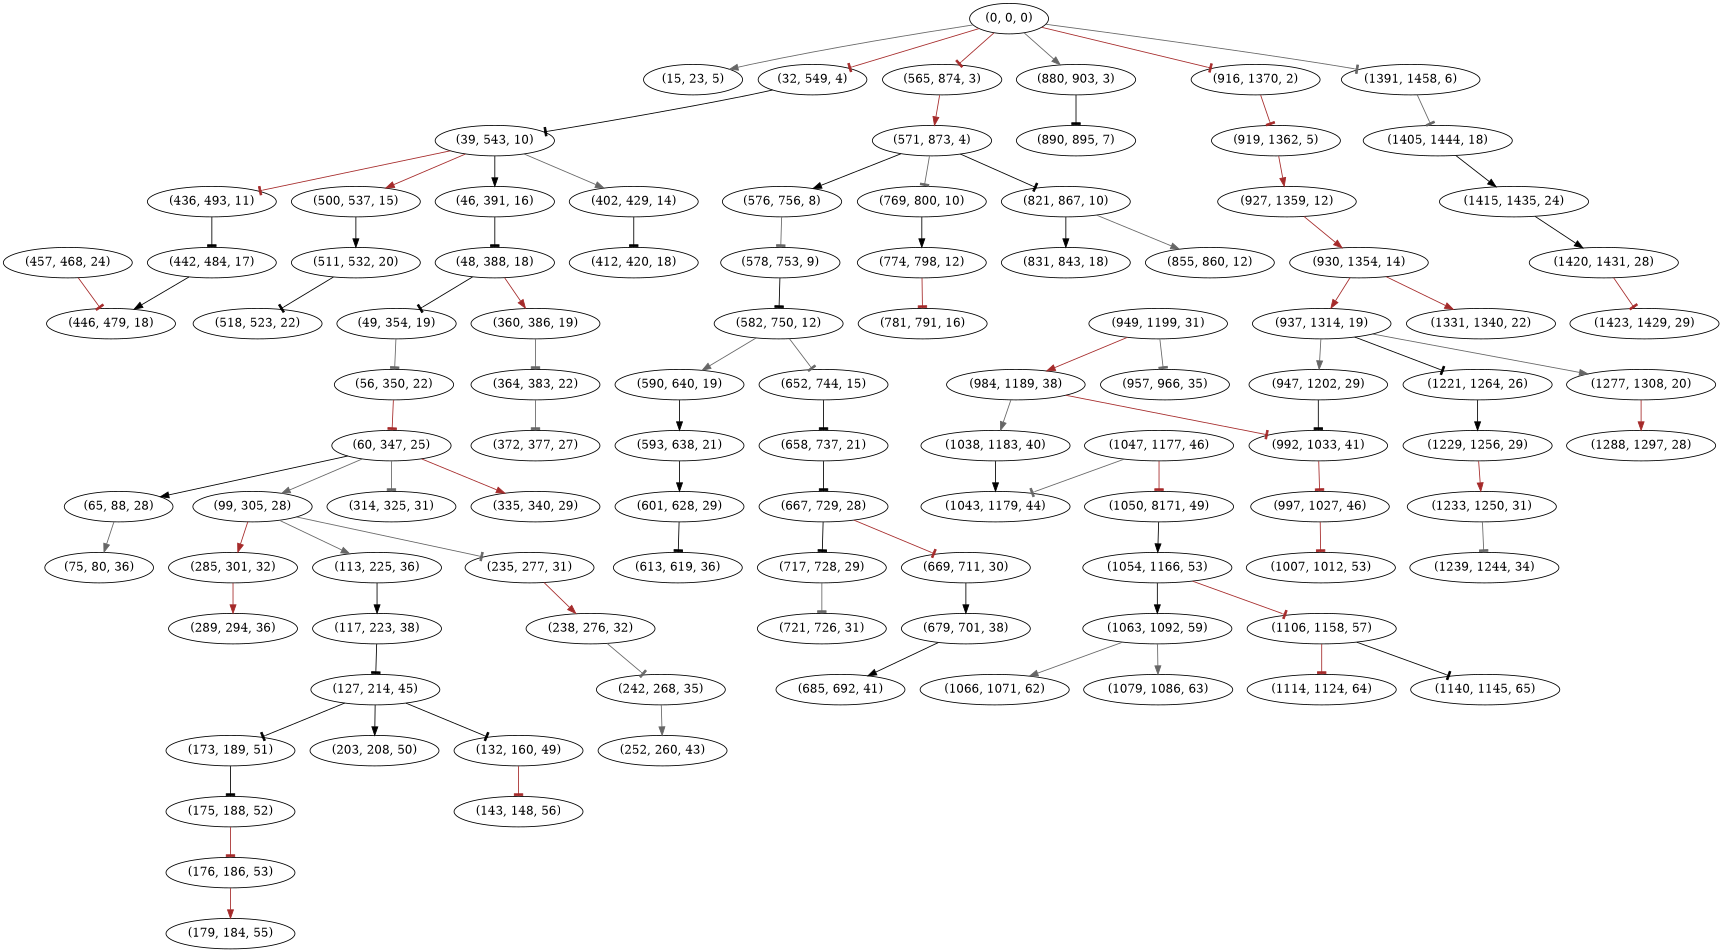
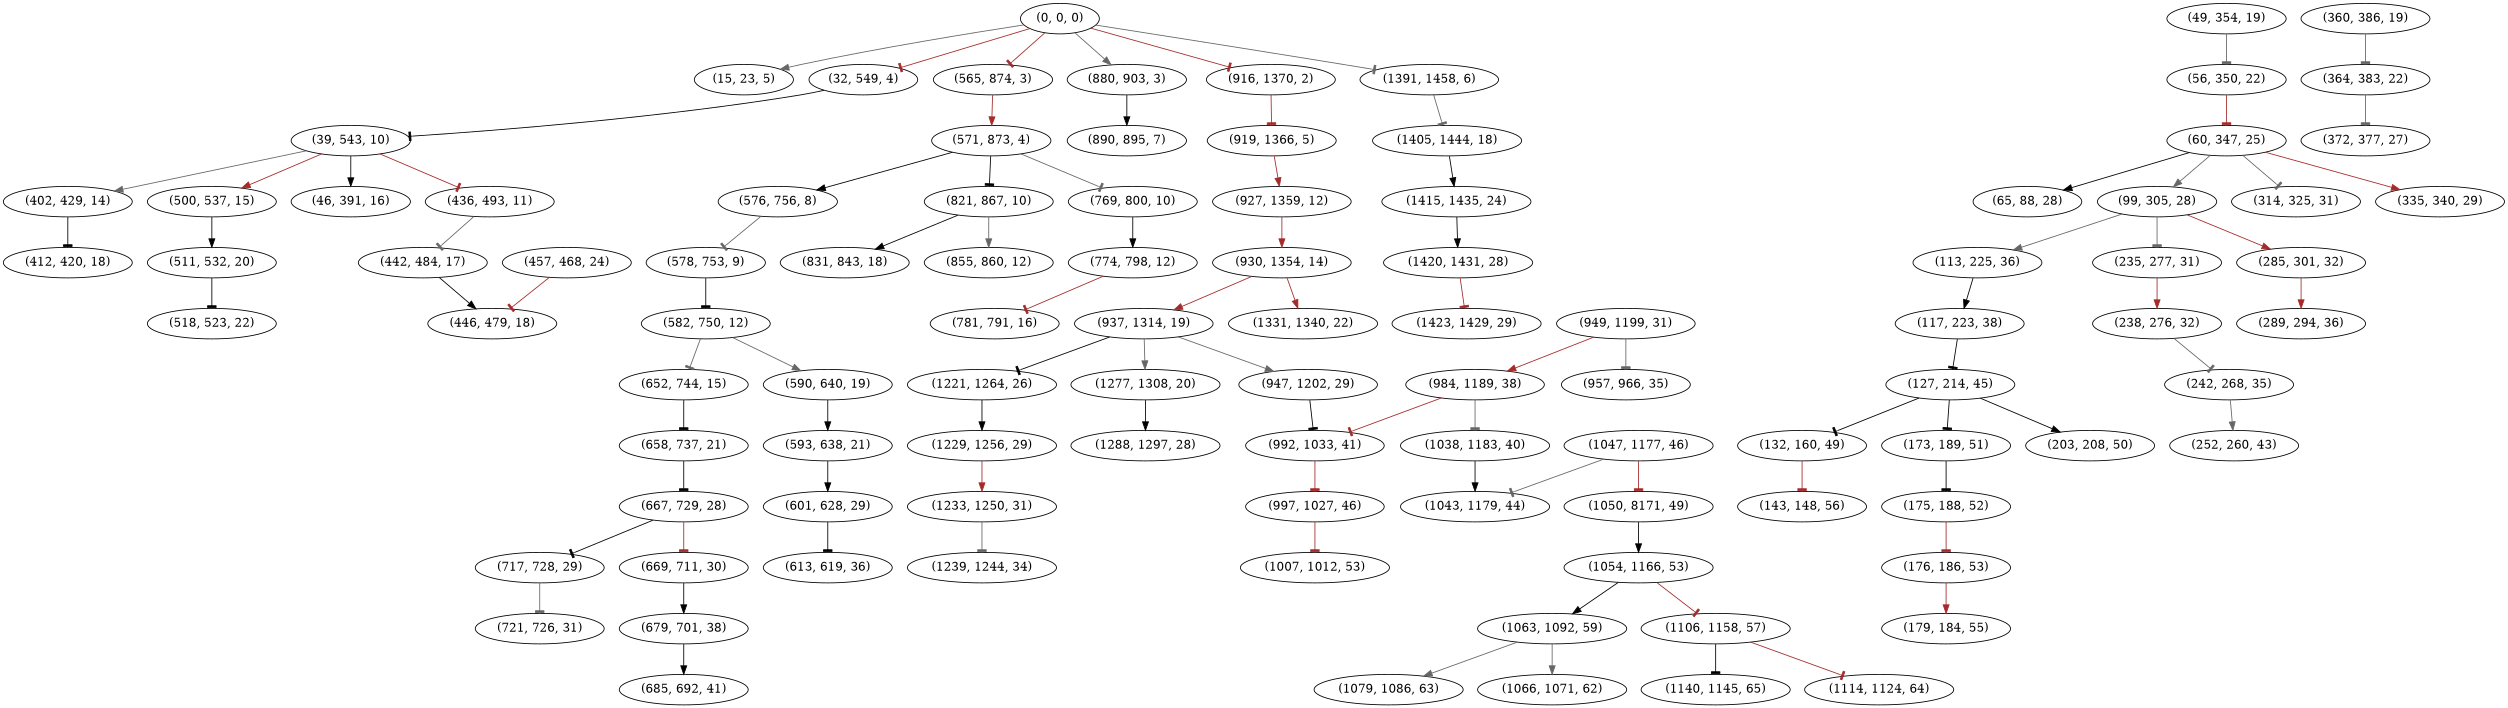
edge "(880, 903, 3)" -> "(890, 895, 7)": arrowhead tee -> normal
node "(919, 1362, 5)": label "(919, 1362, 5)" -> "(919, 1366, 5)"
edge "(436, 493, 11)" -> "(442, 484, 17)": color black -> gray40
node "(48, 388, 18)": removed
edge "(984, 1189, 38)" -> "(1038, 1183, 40)": arrowhead normal -> tee
edge "(1277, 1308, 20)" -> "(1288, 1297, 28)": color brown -> black
node "(75, 80, 36)": removed
